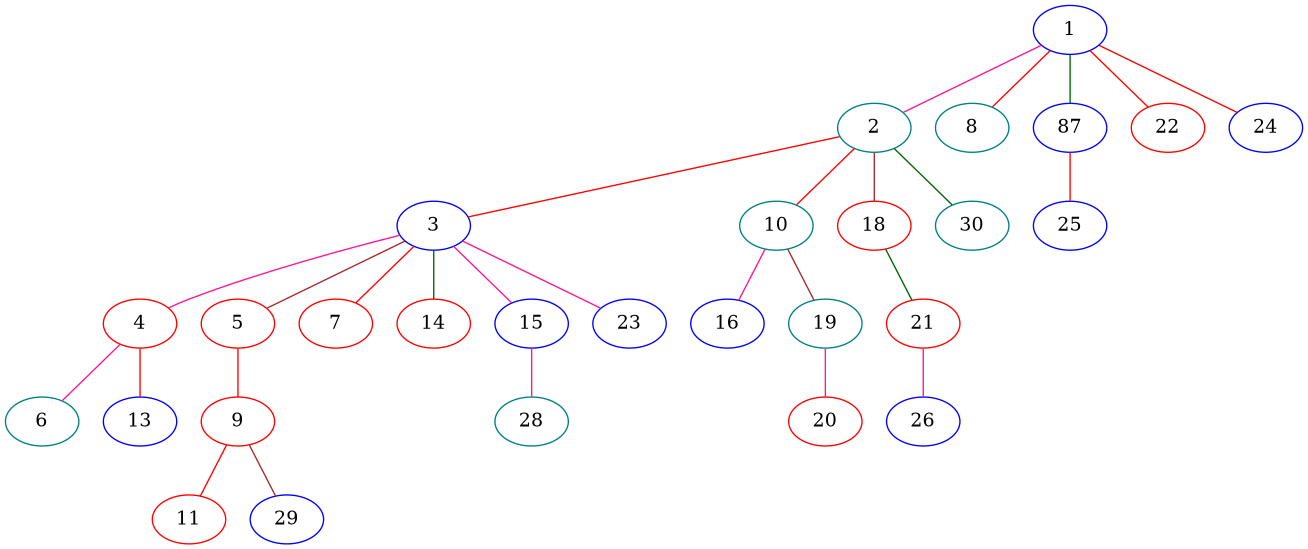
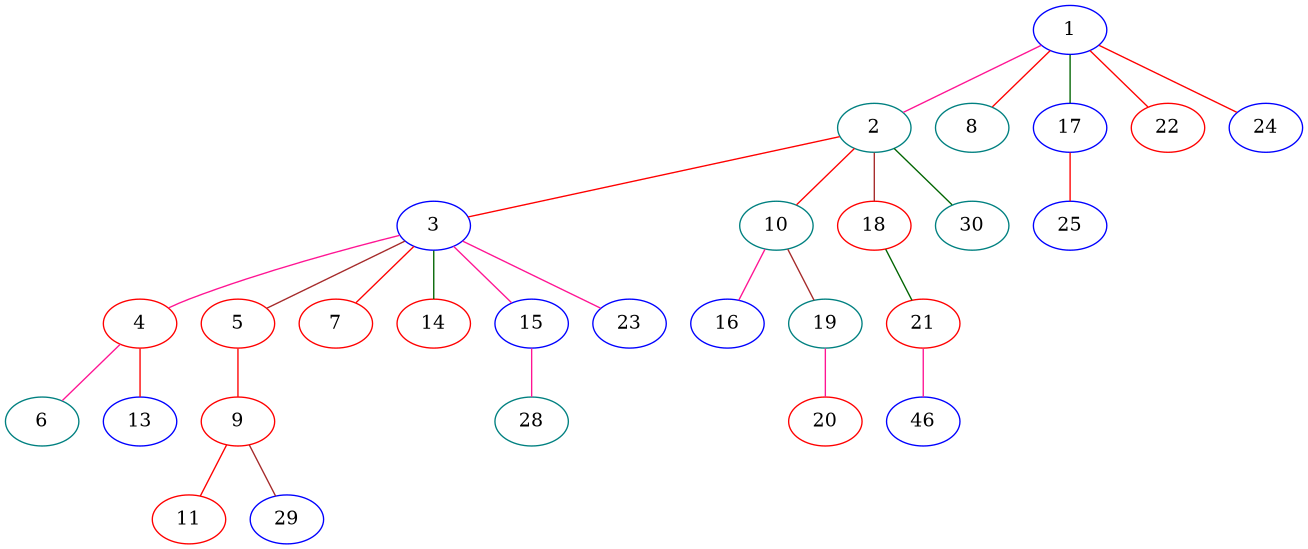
node "87": label "87" -> "17"
node "26": label "26" -> "46"
